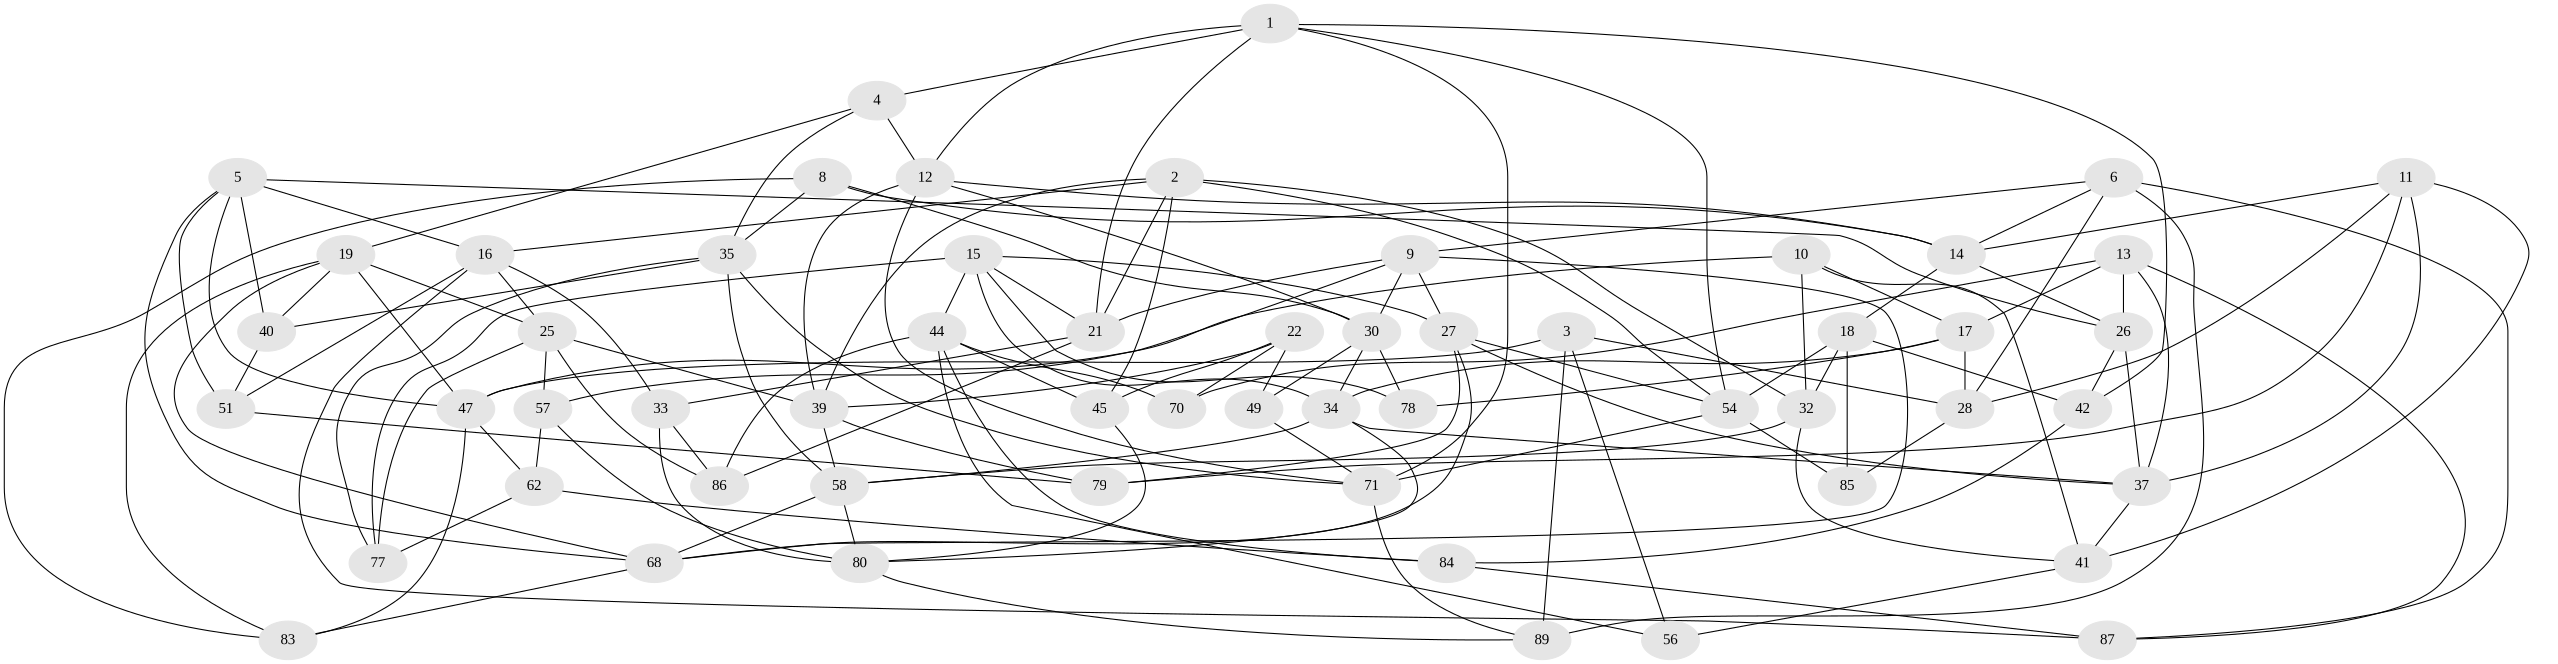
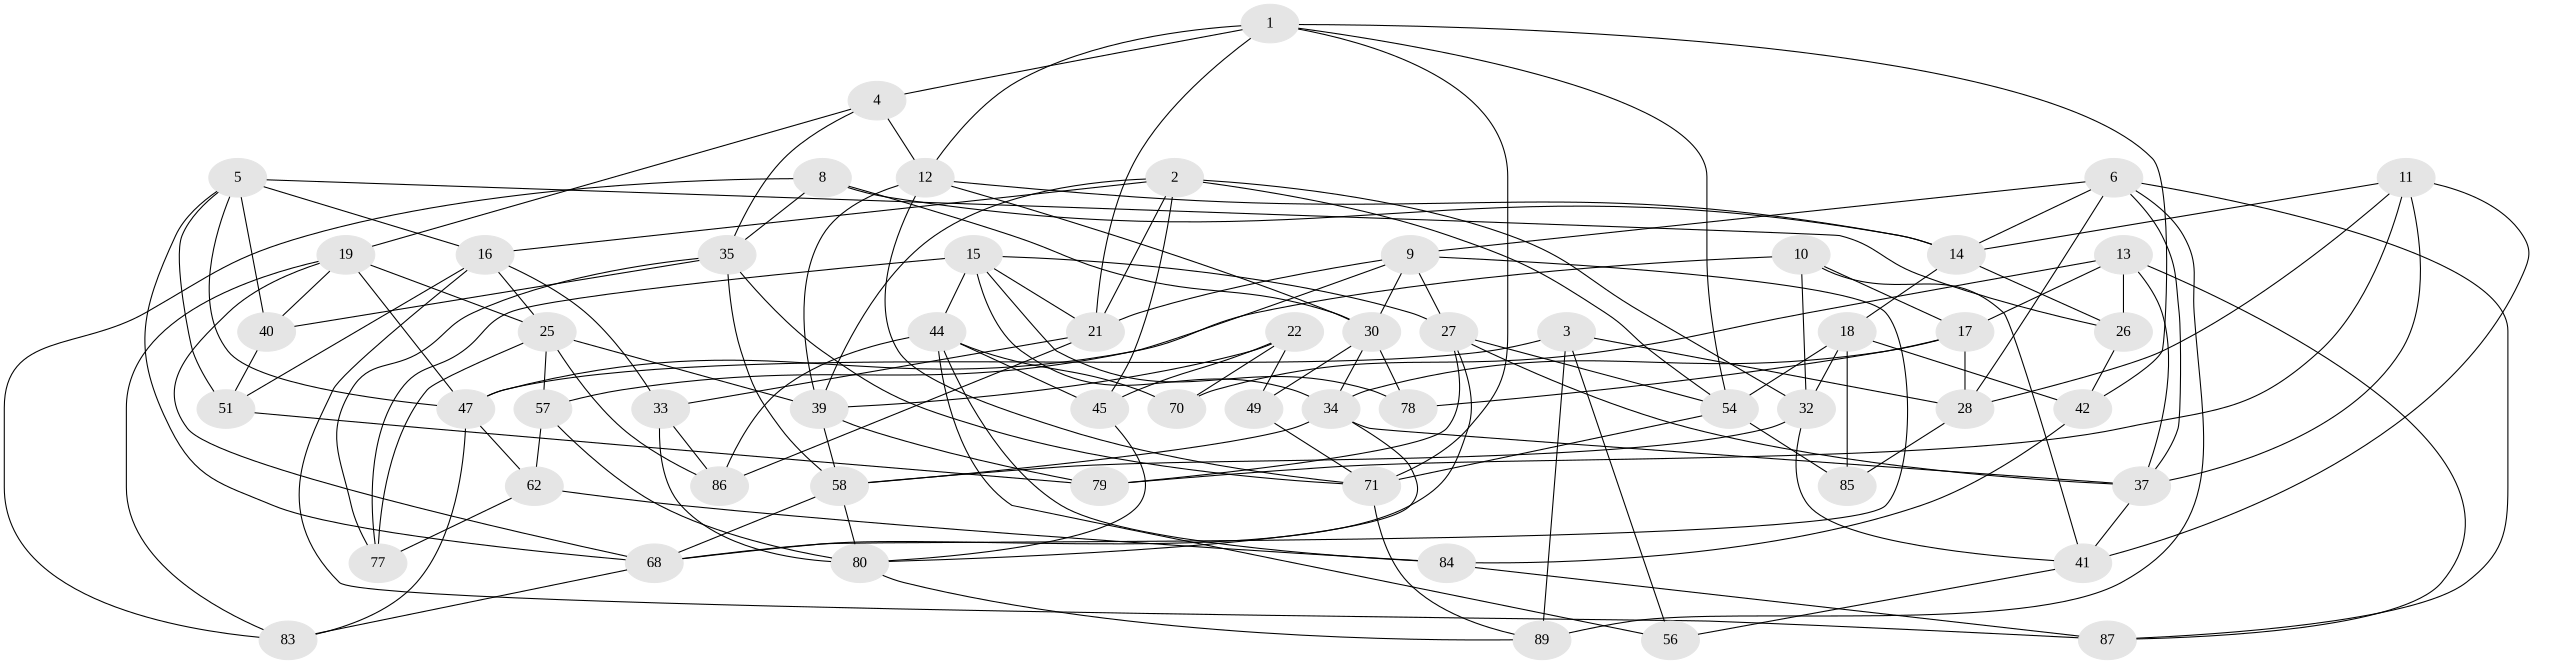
edge "26" -- "37": now "6" -- "37"
